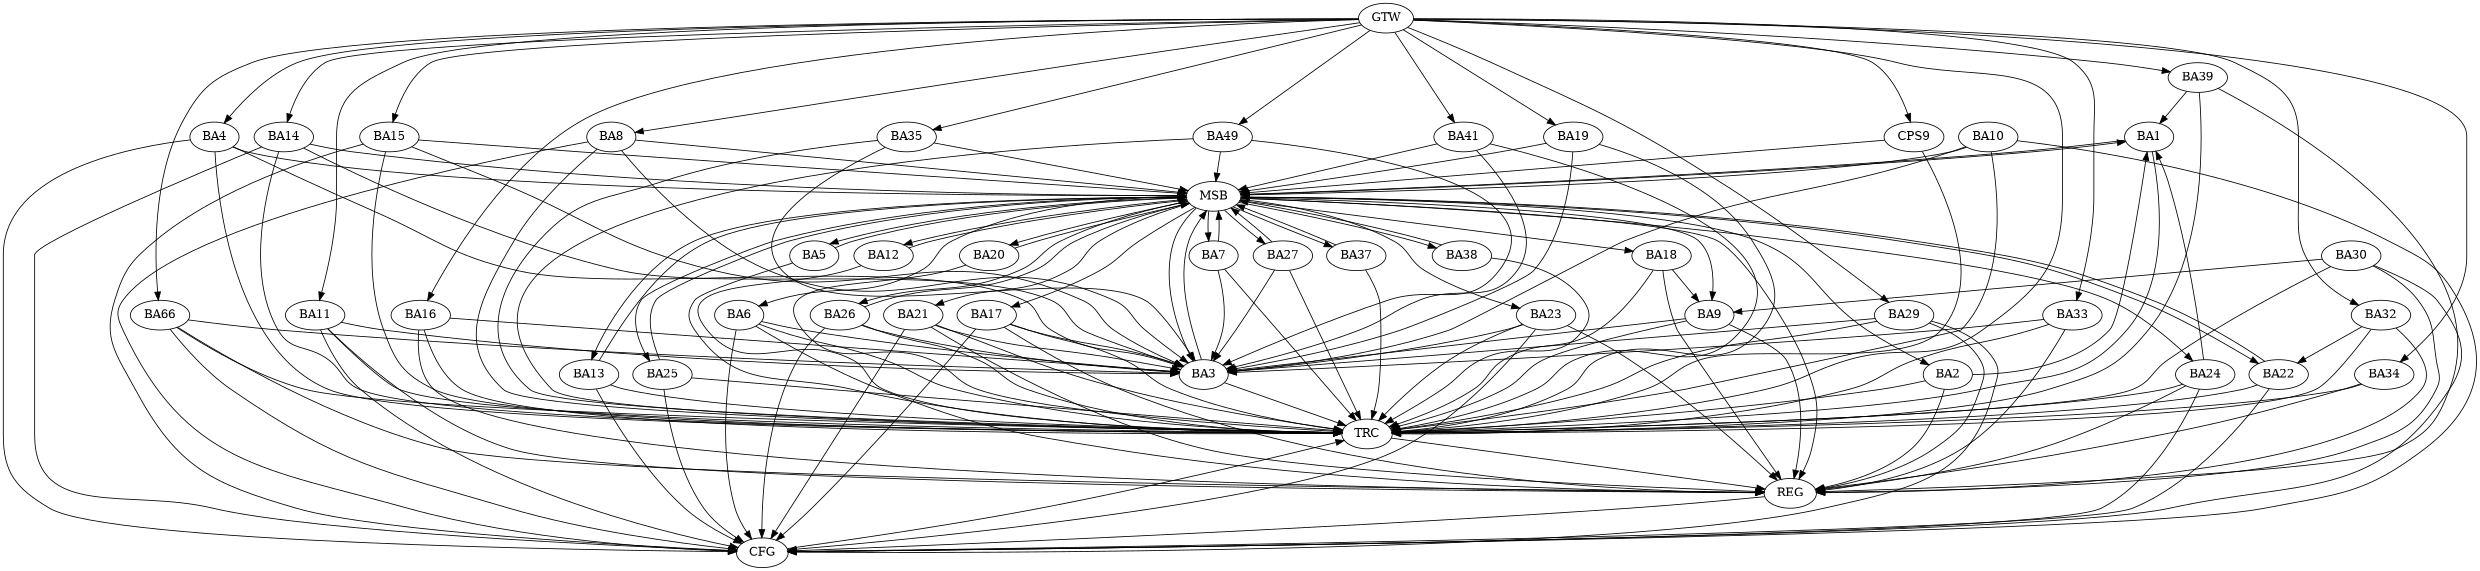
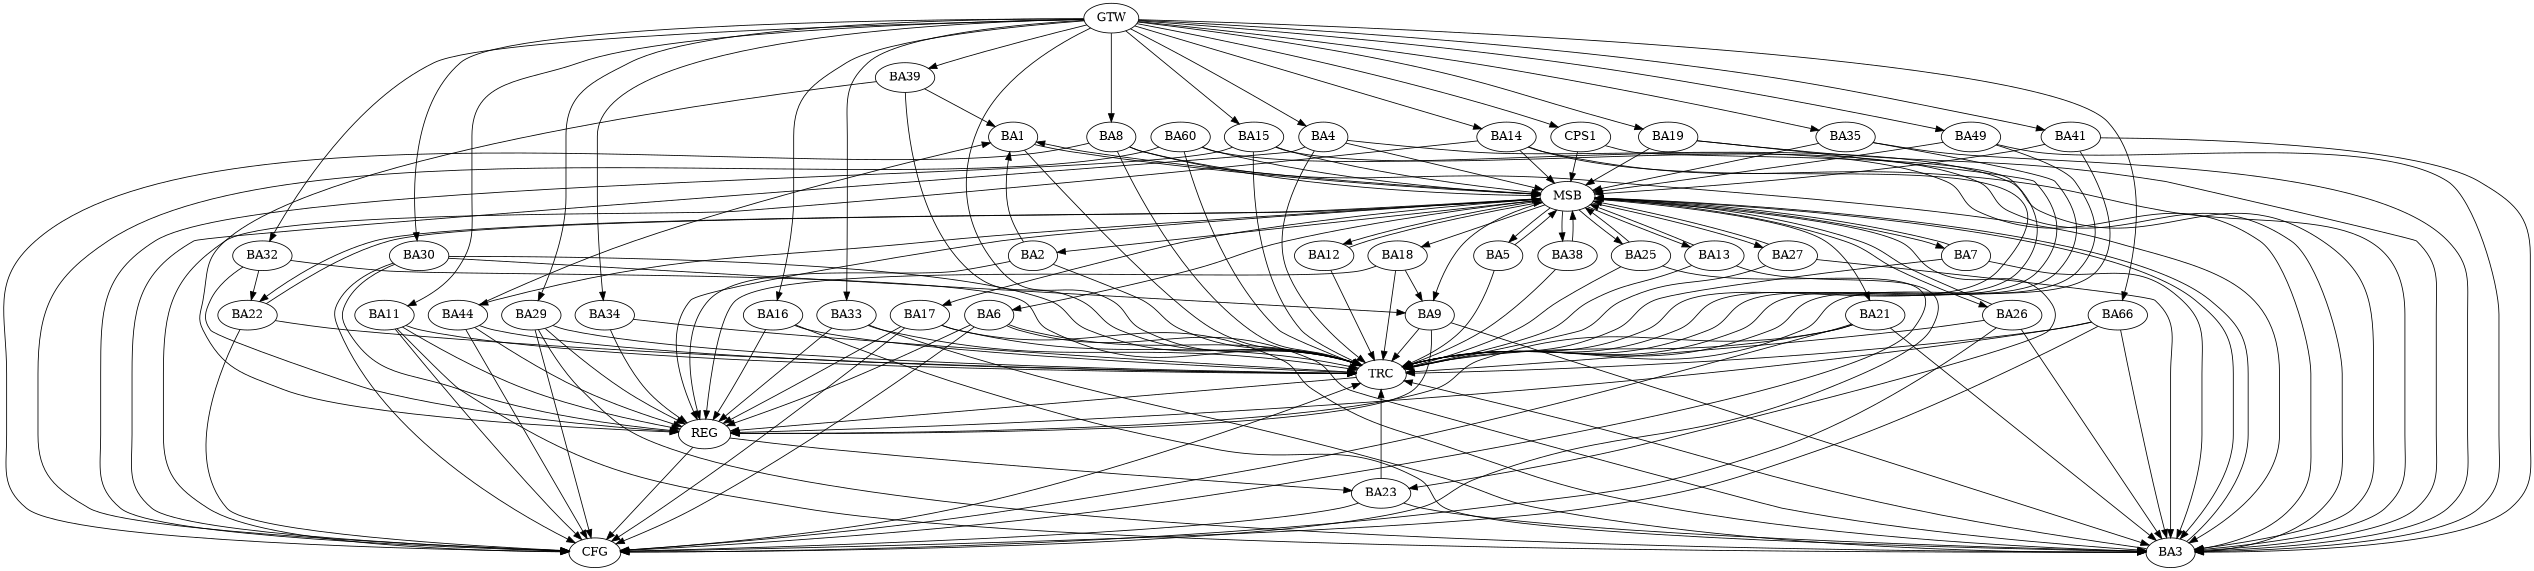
edge "GTW" -> "BA30": added
node "CPS9": label "CPS9" -> "CPS1"
node "BA10": label "BA10" -> "BA60"
node "BA20": removed
node "BA37": removed
node "BA24": label "BA24" -> "BA44"
edge "BA23" -> "REG": reversed
